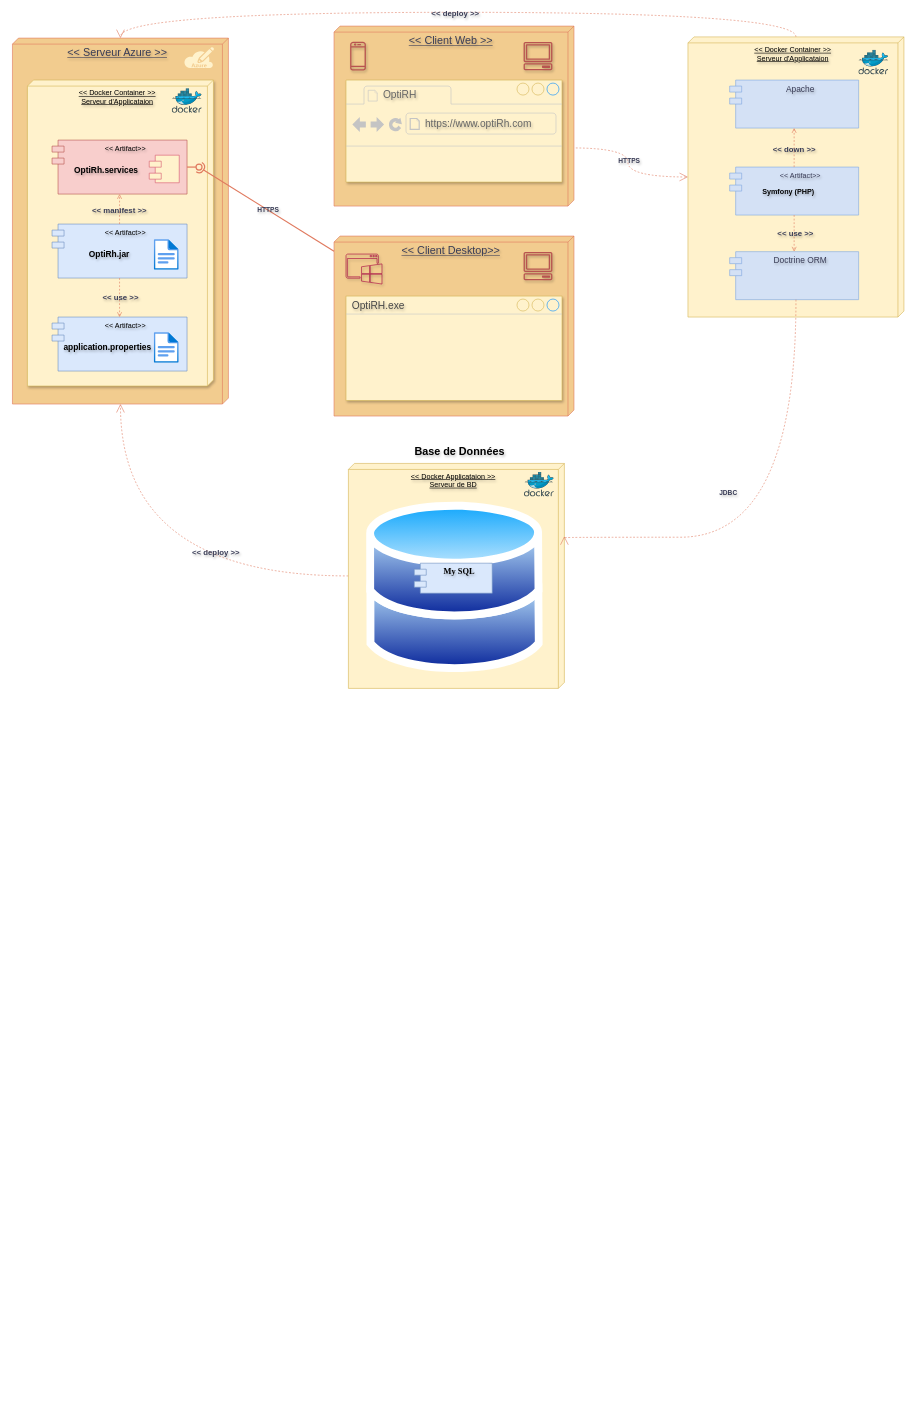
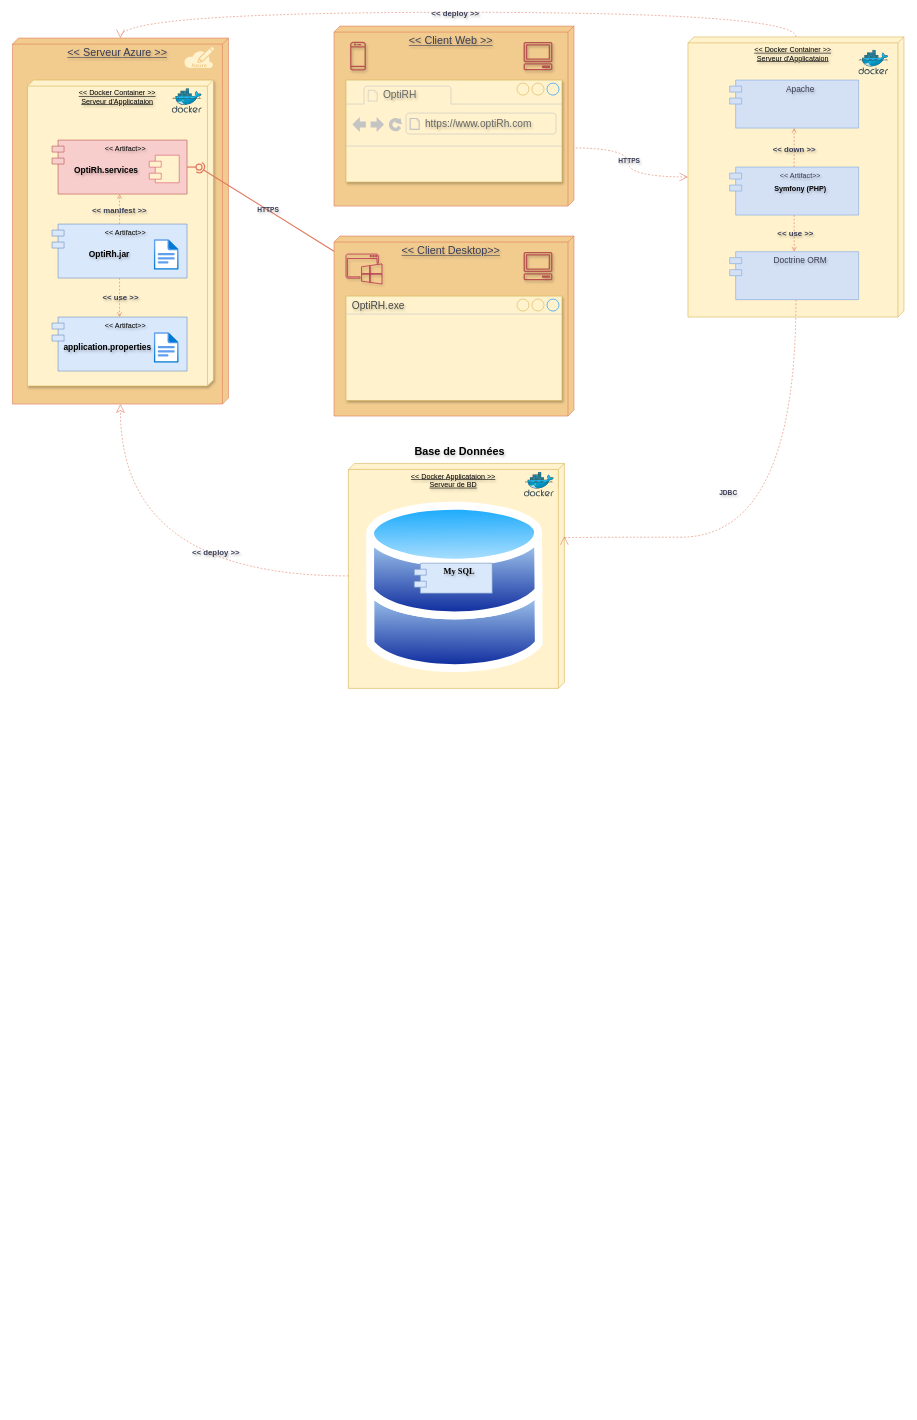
node "Symfony (PHP)": moved (788, 192) -> (800, 189)
edge "<< Docker Applicataion >> Serveur de BD" -> "<< Serveur Azure >>": arrowhead open -> classic
